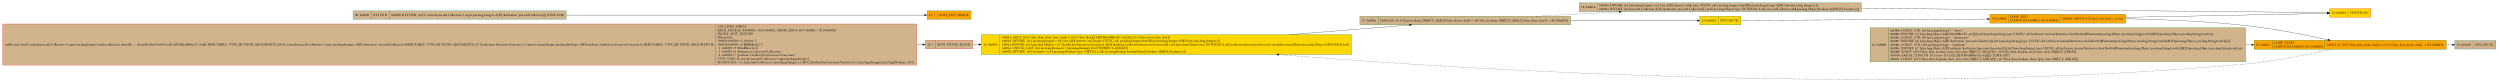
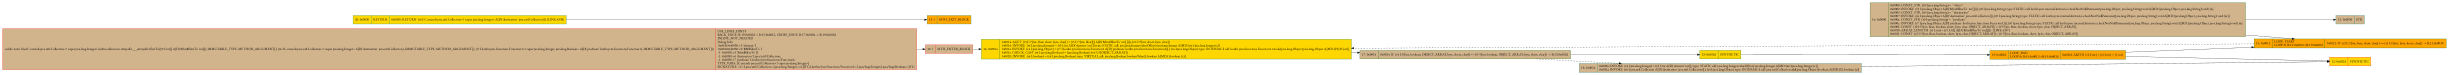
node "20: 0x0030": fillcolor tan -> gold
edge "15: 0x0012" -> "21: 0x0030": now "14: 0x0000" -> "21: 0x0030"
node "21: 0x0030": text "SYNTHETIC" -> "STR"
